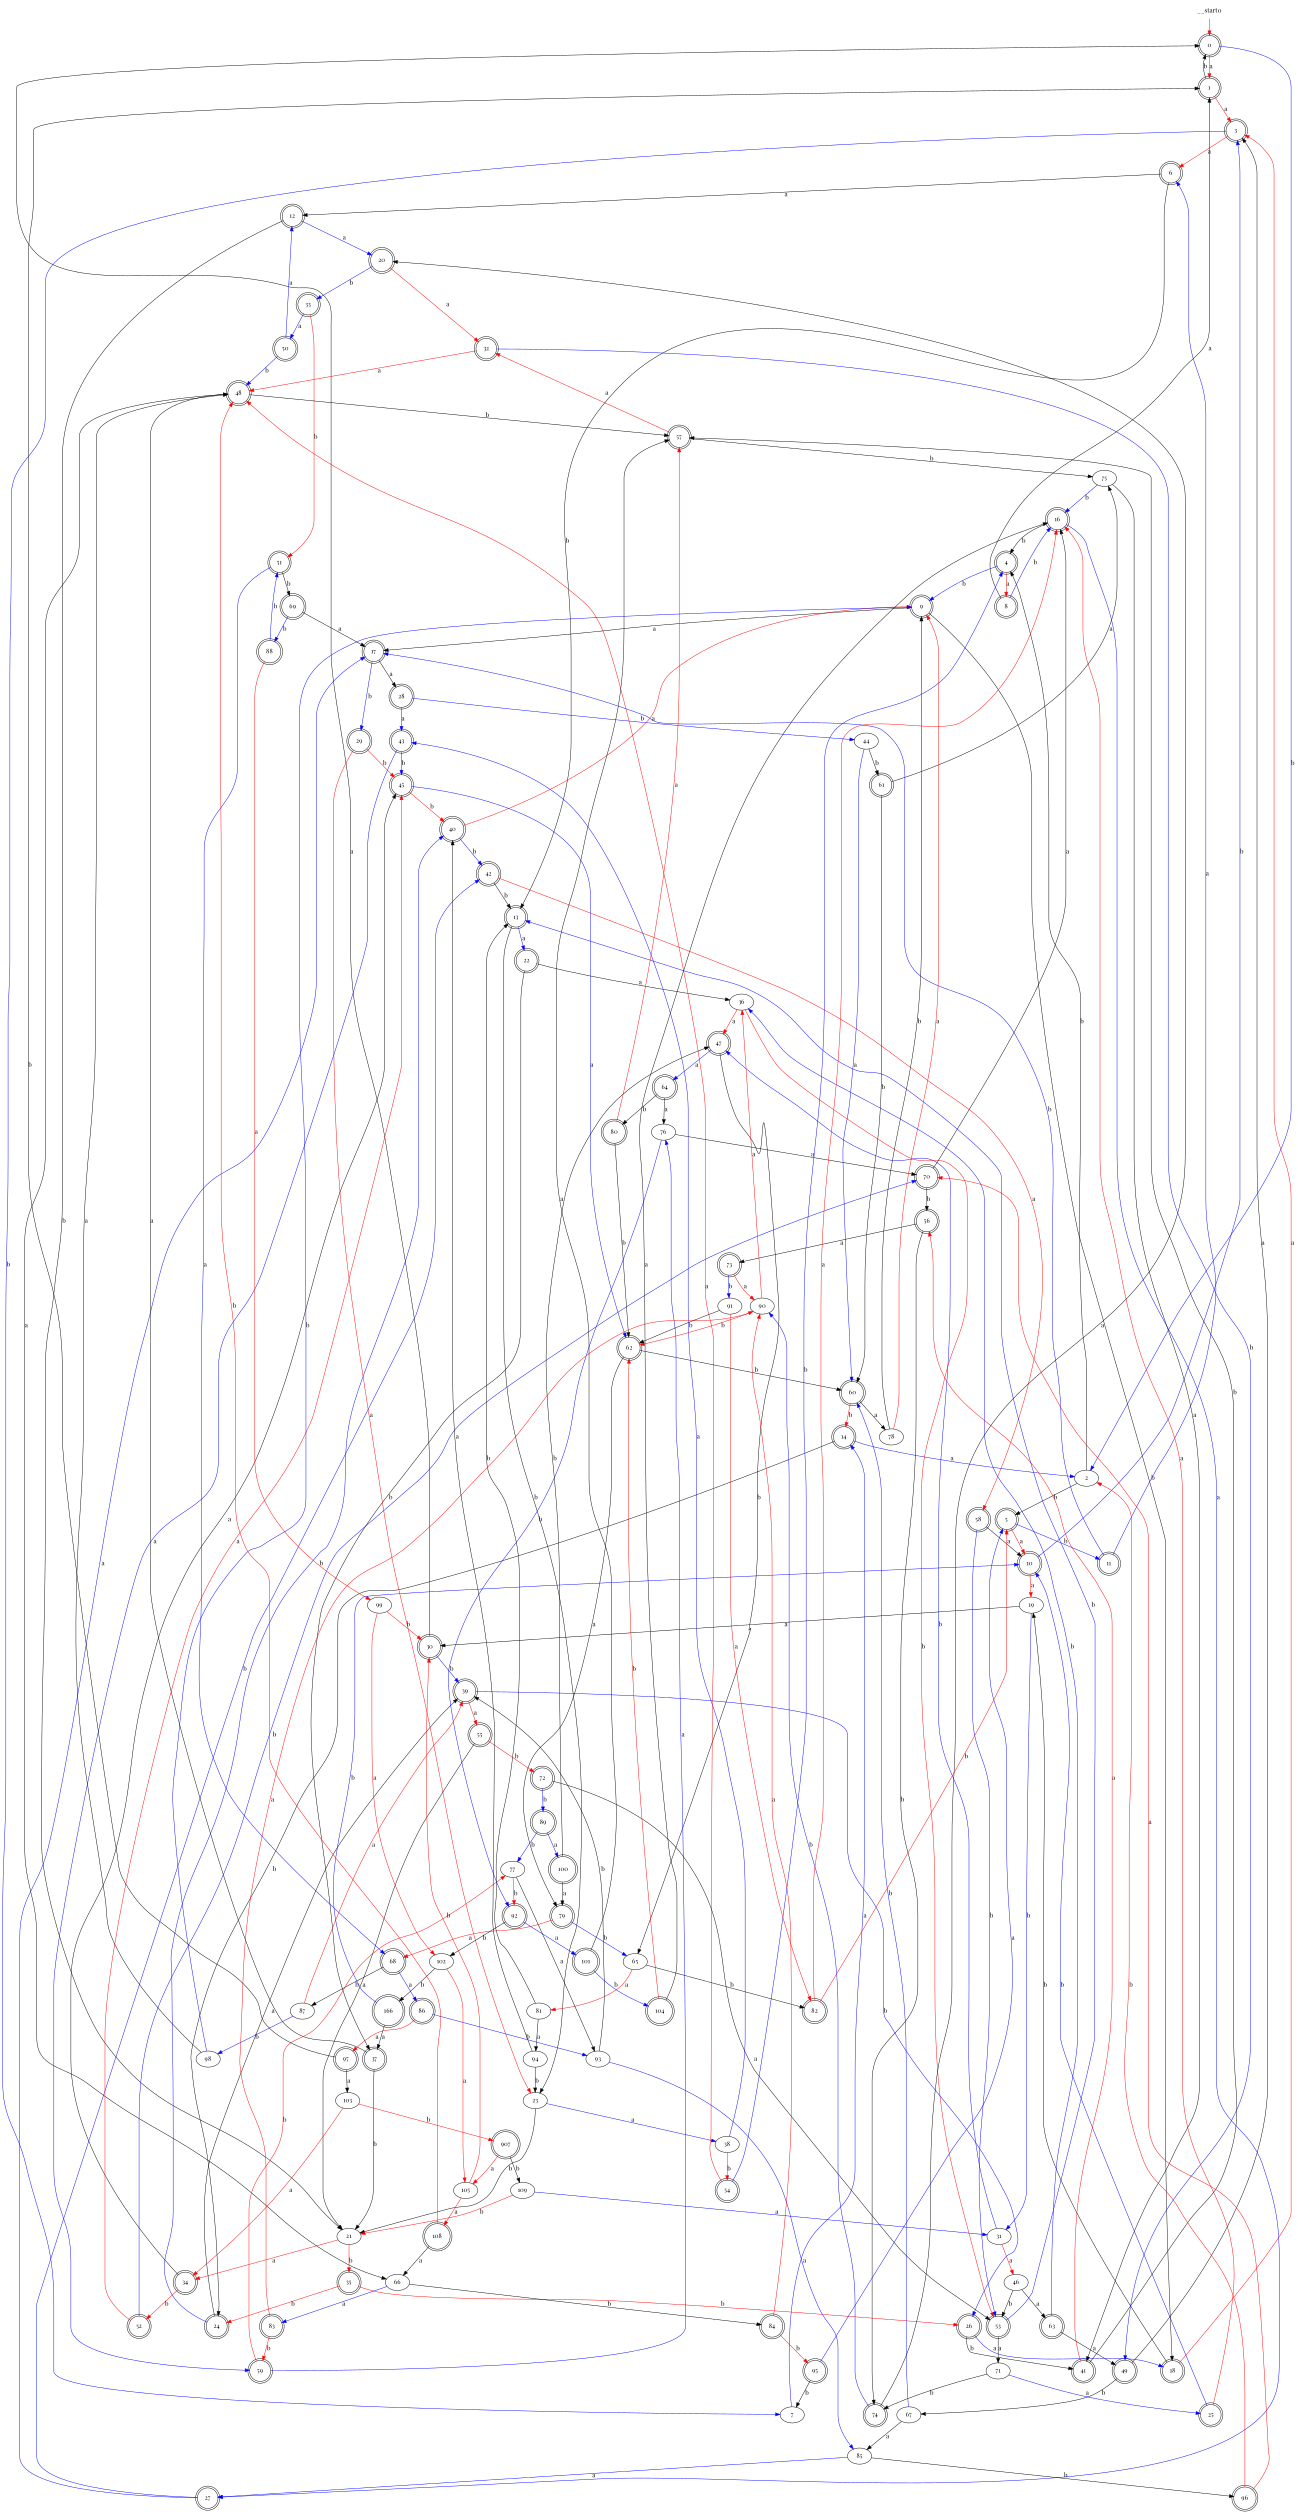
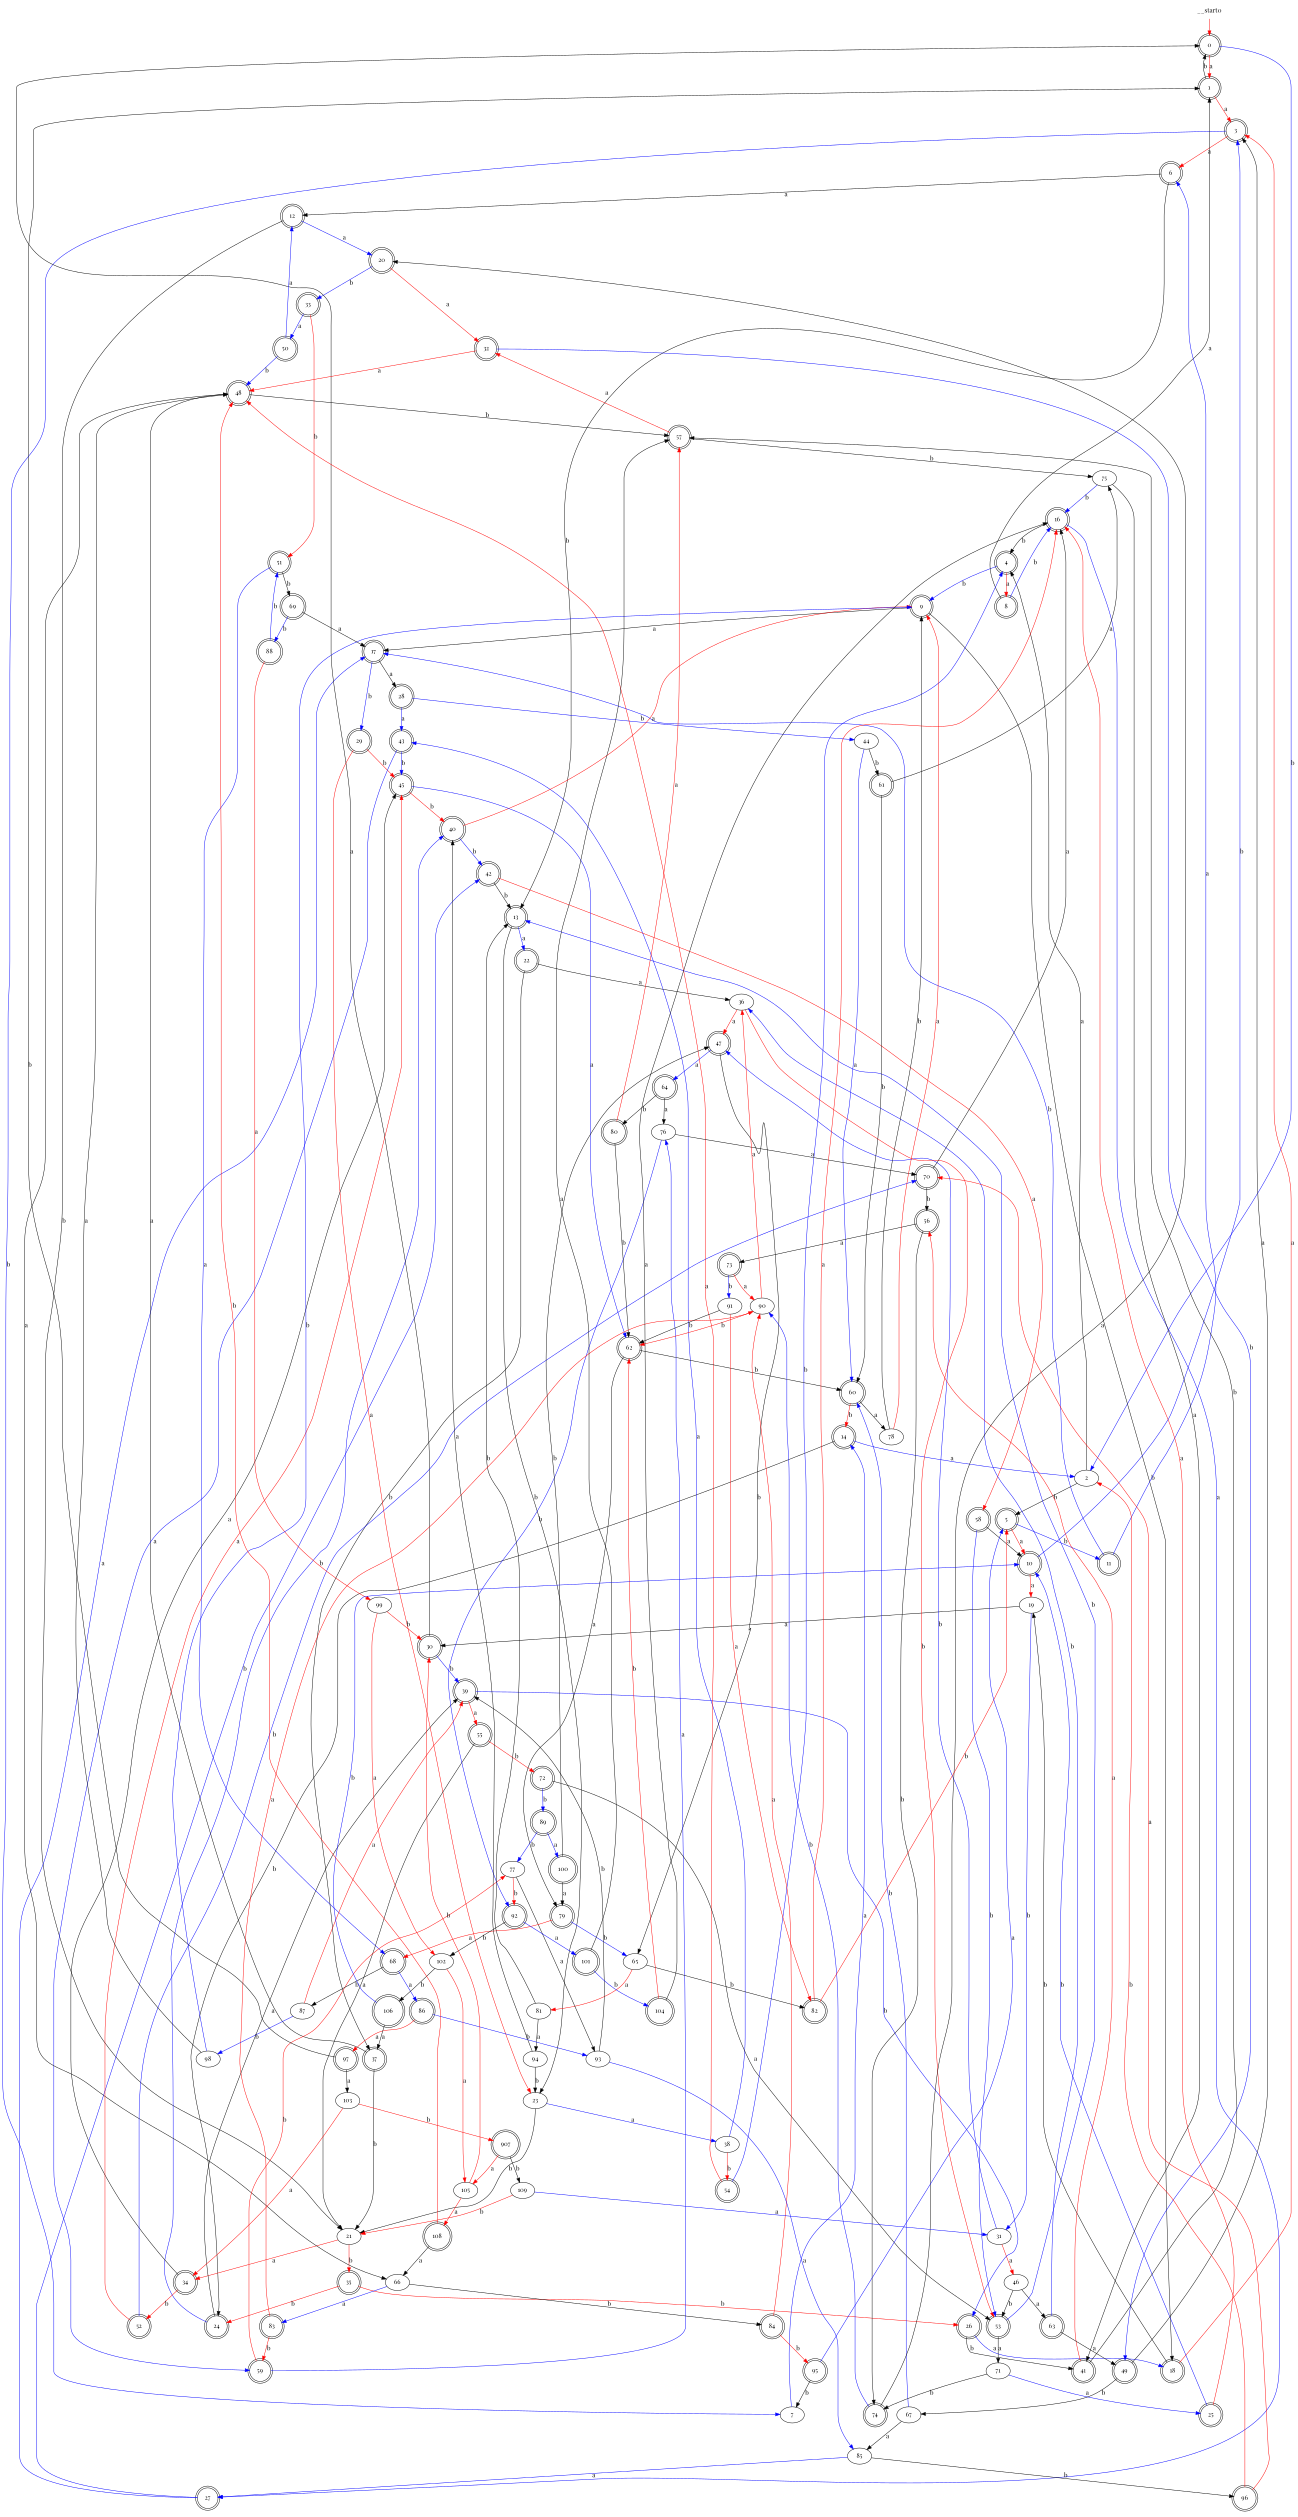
edge "2" -> "4": label "b" -> "a"
node "166": label "166" -> "106"
